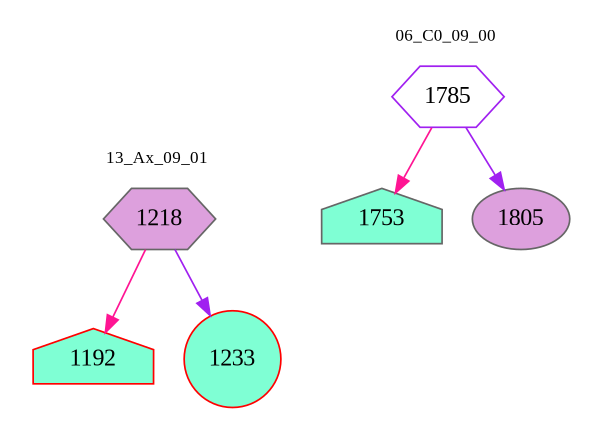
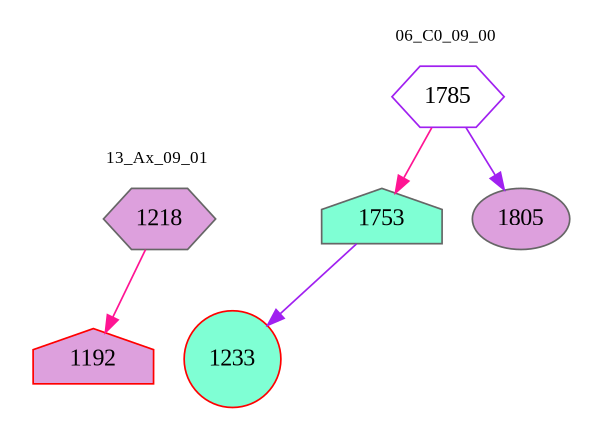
edge "1218" -> "1233": now "1753" -> "1233"
node "1192": fillcolor aquamarine -> plum
